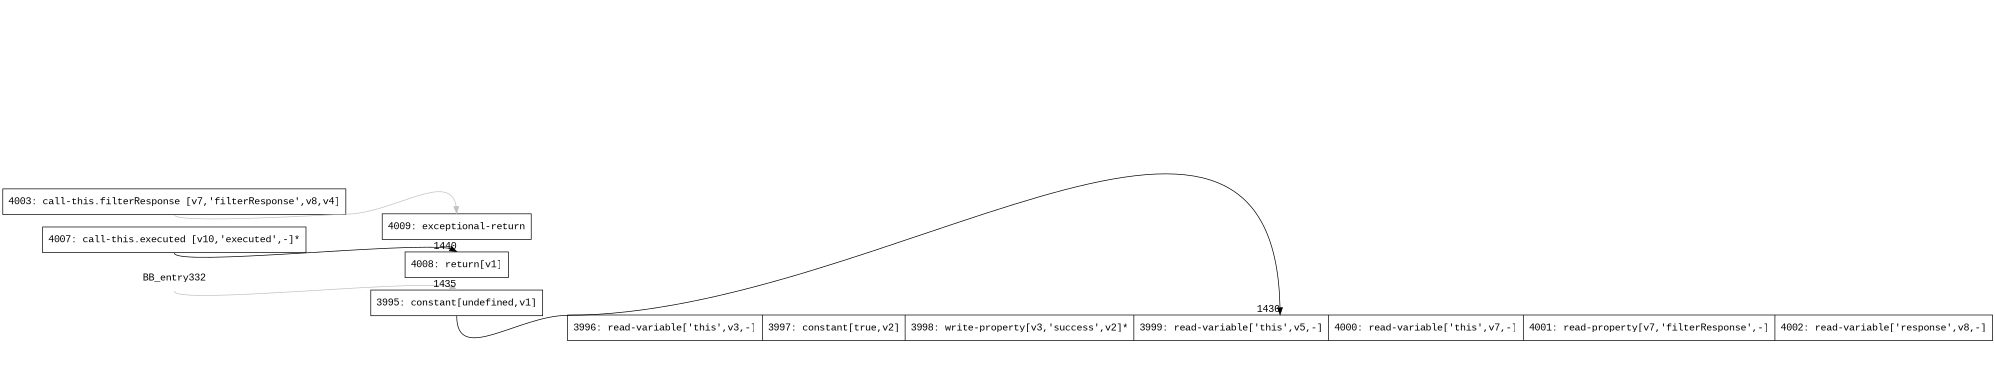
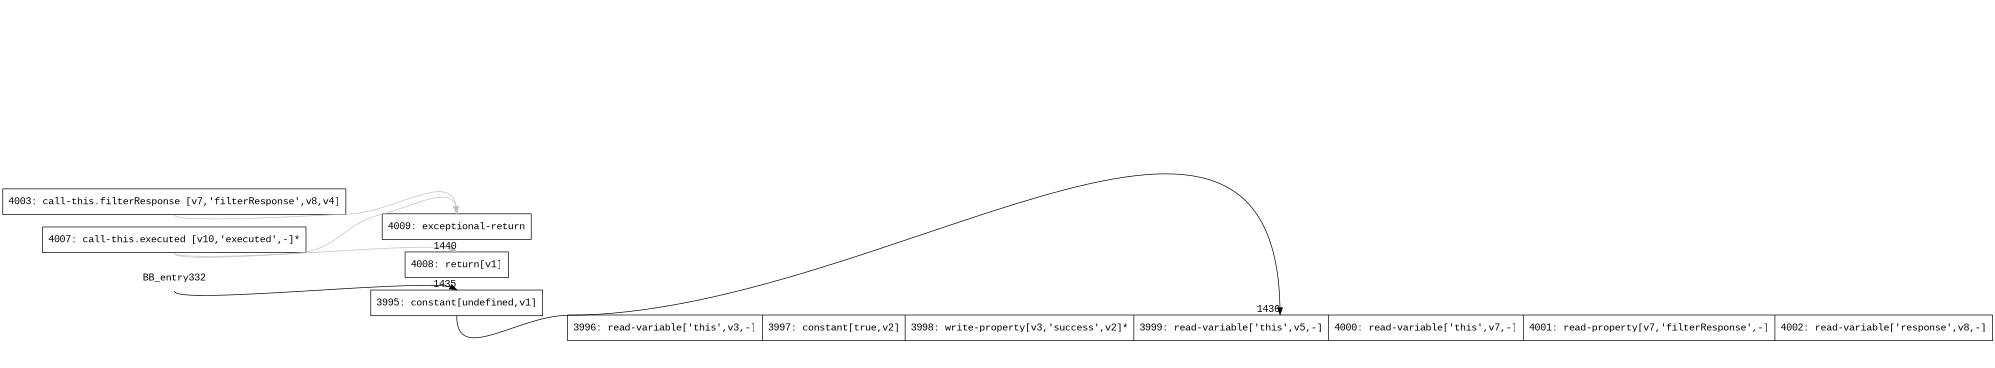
edge "4007: call-this.executed [v10,'executed',-]*" -> "4009: exceptional-return": added
edge "4007: call-this.executed [v10,'executed',-]*" -> "4008: return[v1]": color black -> gray
edge "BB_entry332" -> "3995: constant[undefined,v1]": color gray -> black
